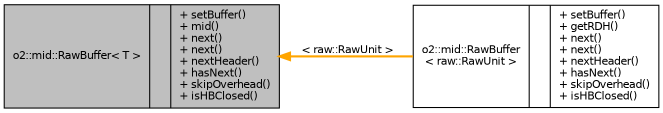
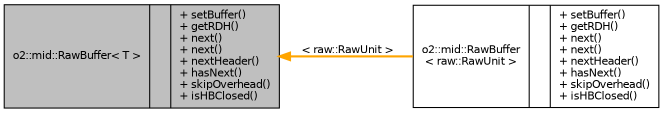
node "o2::mid::RawBuffer< T >": text "+ mid()" -> "+ getRDH()"
